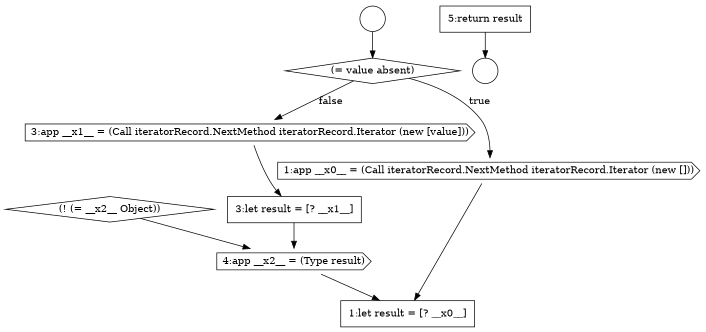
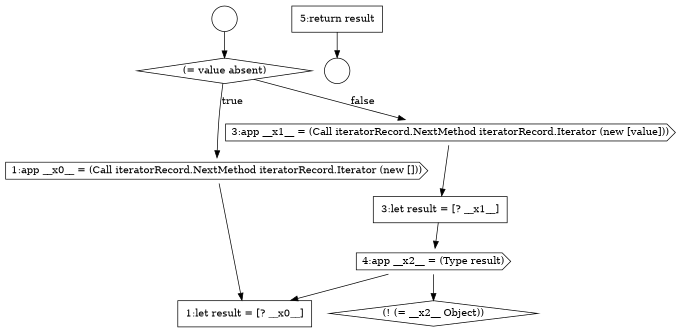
edge "(! (= __x2__ Object))" -> "4:app __x2__ = (Type result)": reversed
